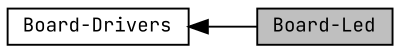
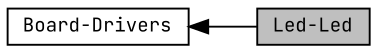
node "Board-Led": label "Board-Led" -> "Led-Led"
